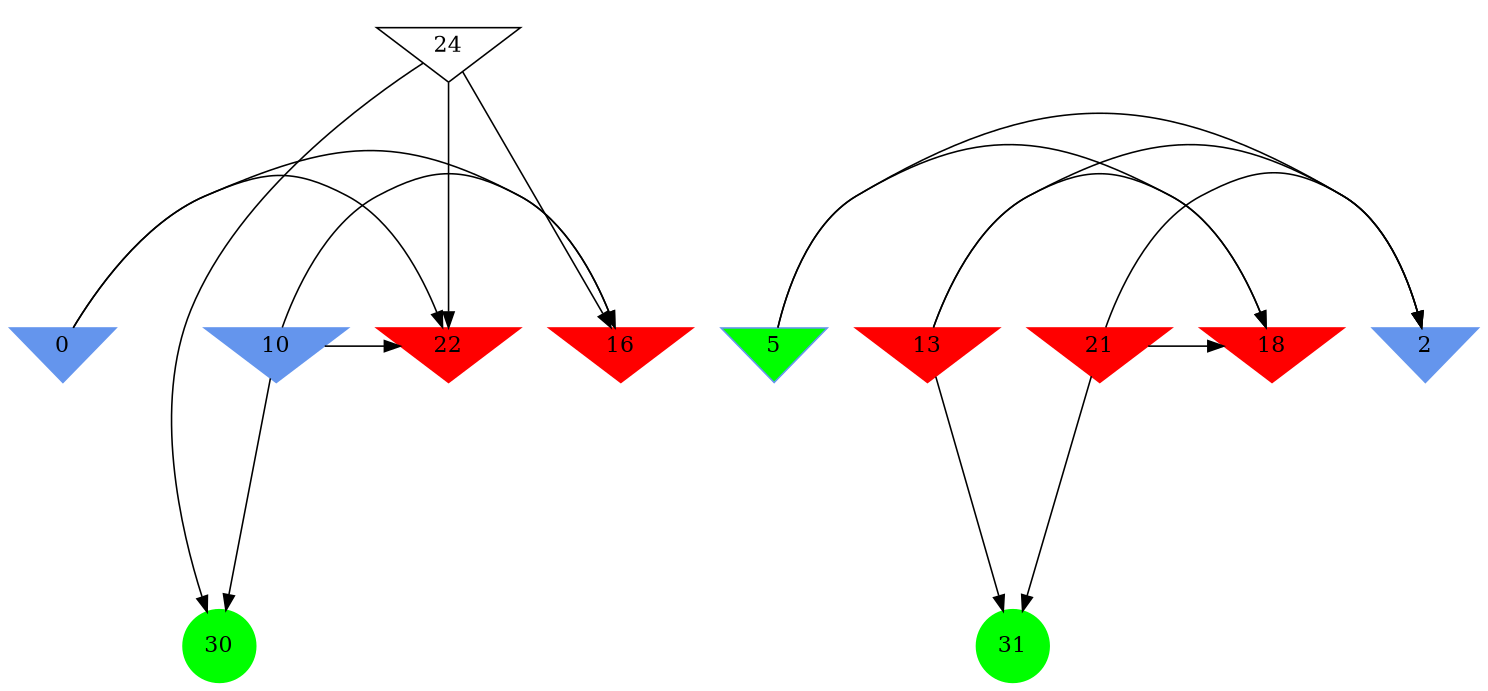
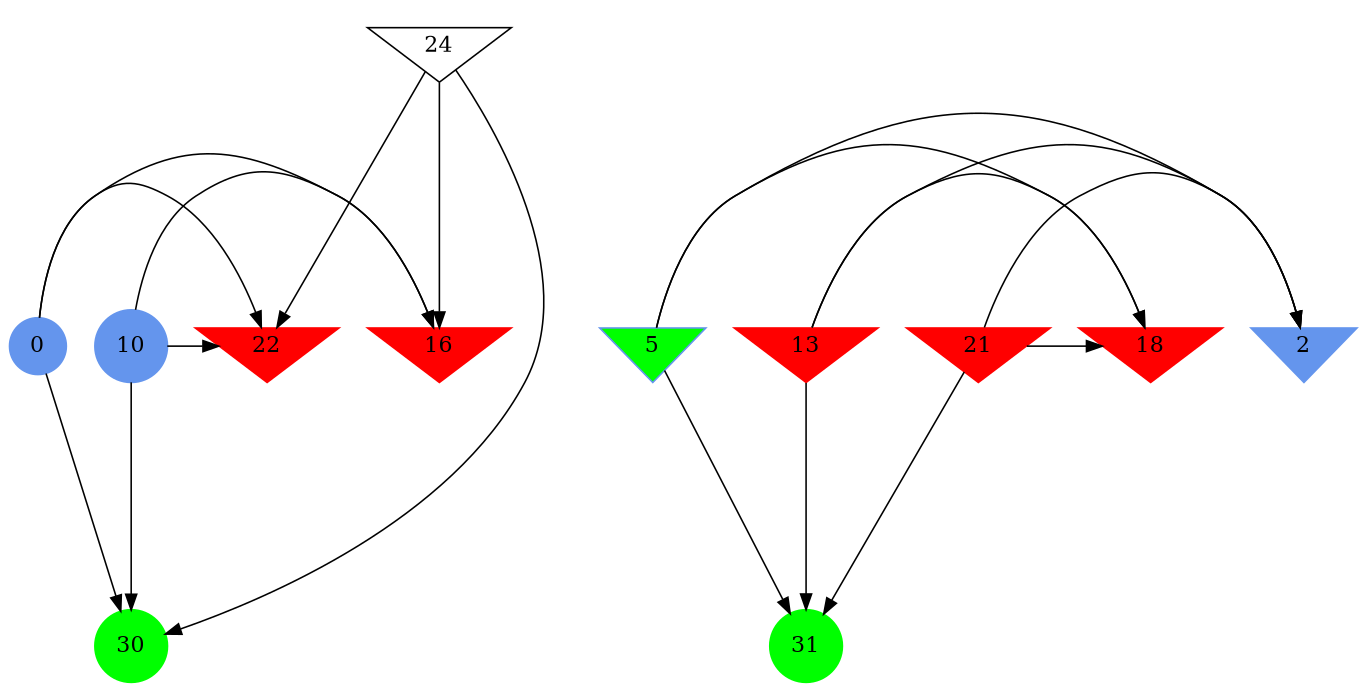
node "0": shape invtriangle -> circle
node "10": shape invtriangle -> circle
edge "0" -> "30": added
edge "5" -> "31": added
